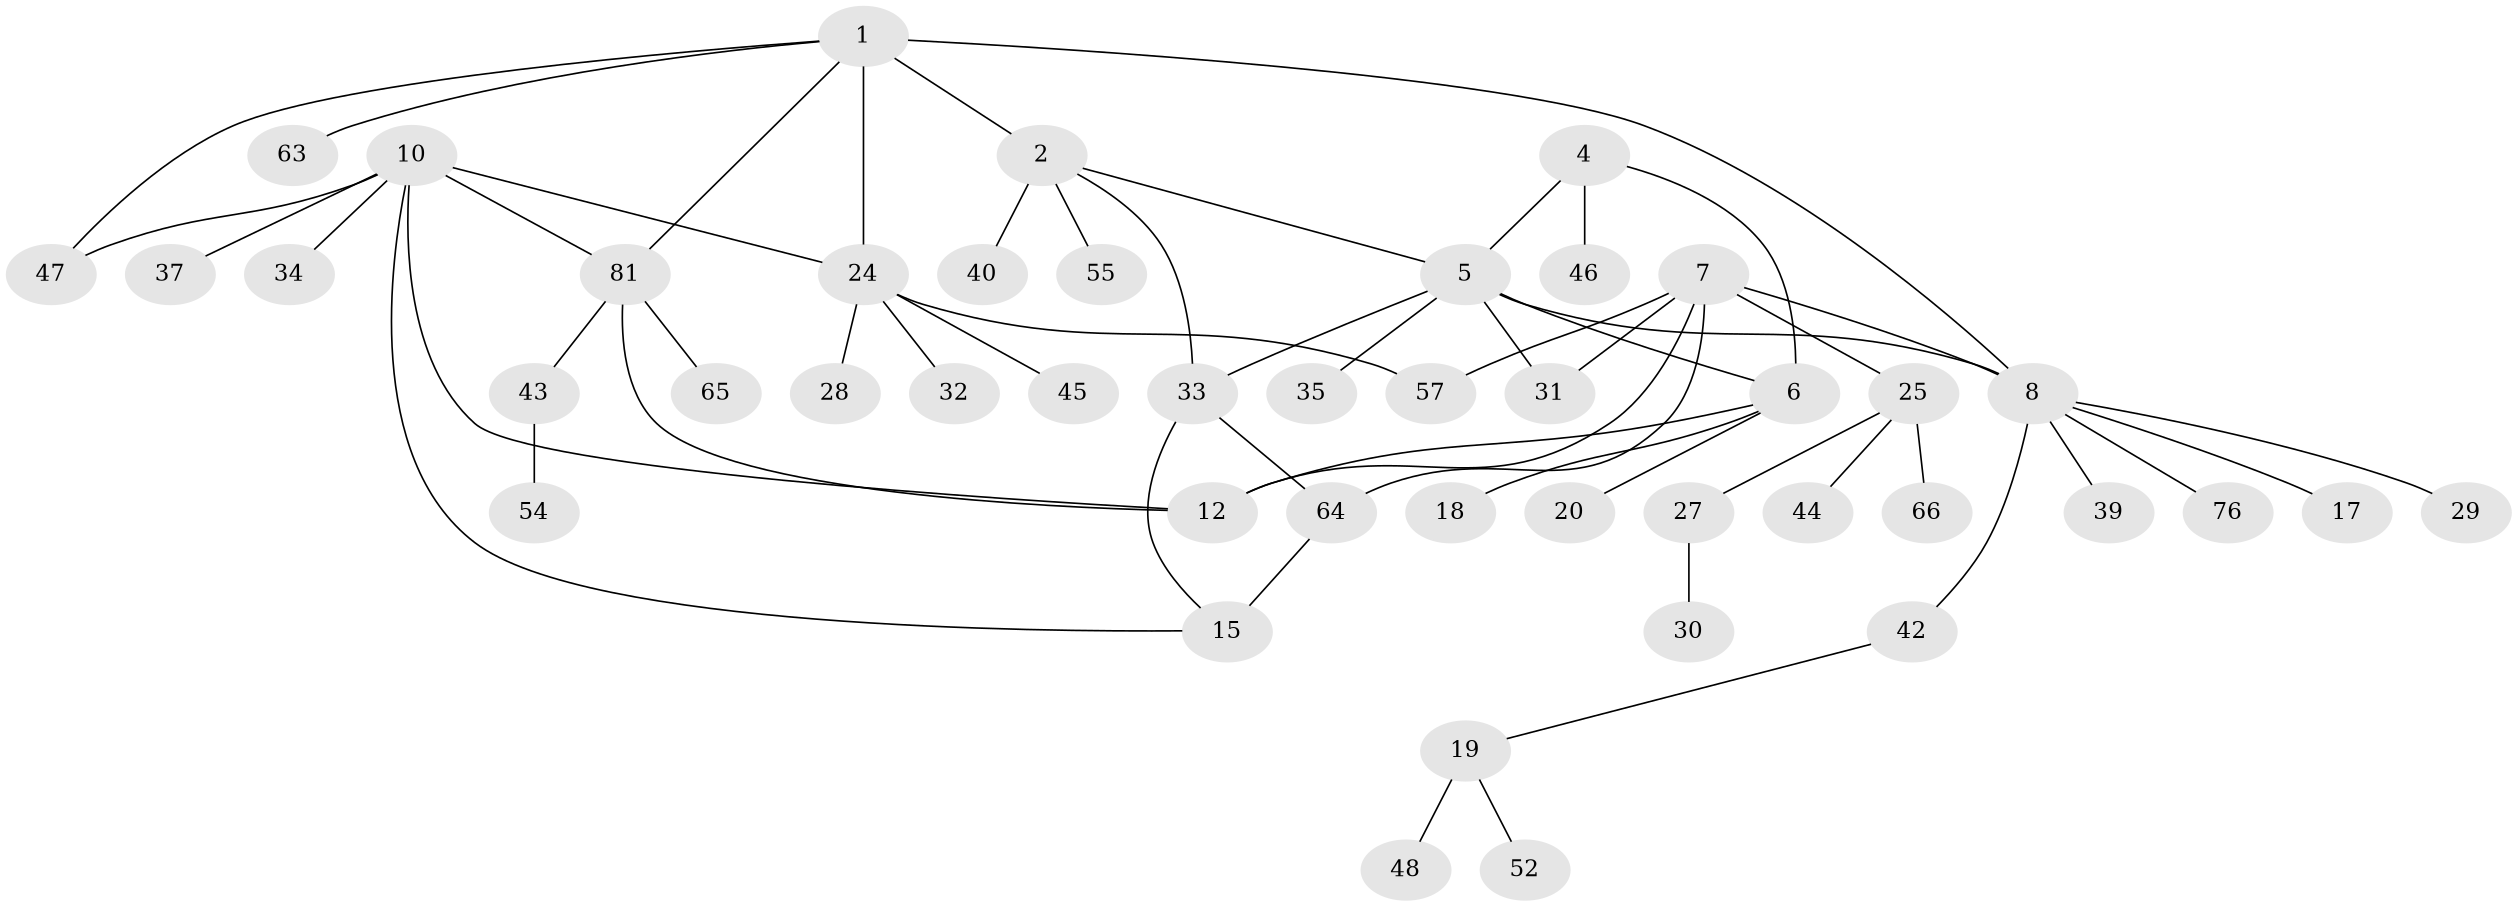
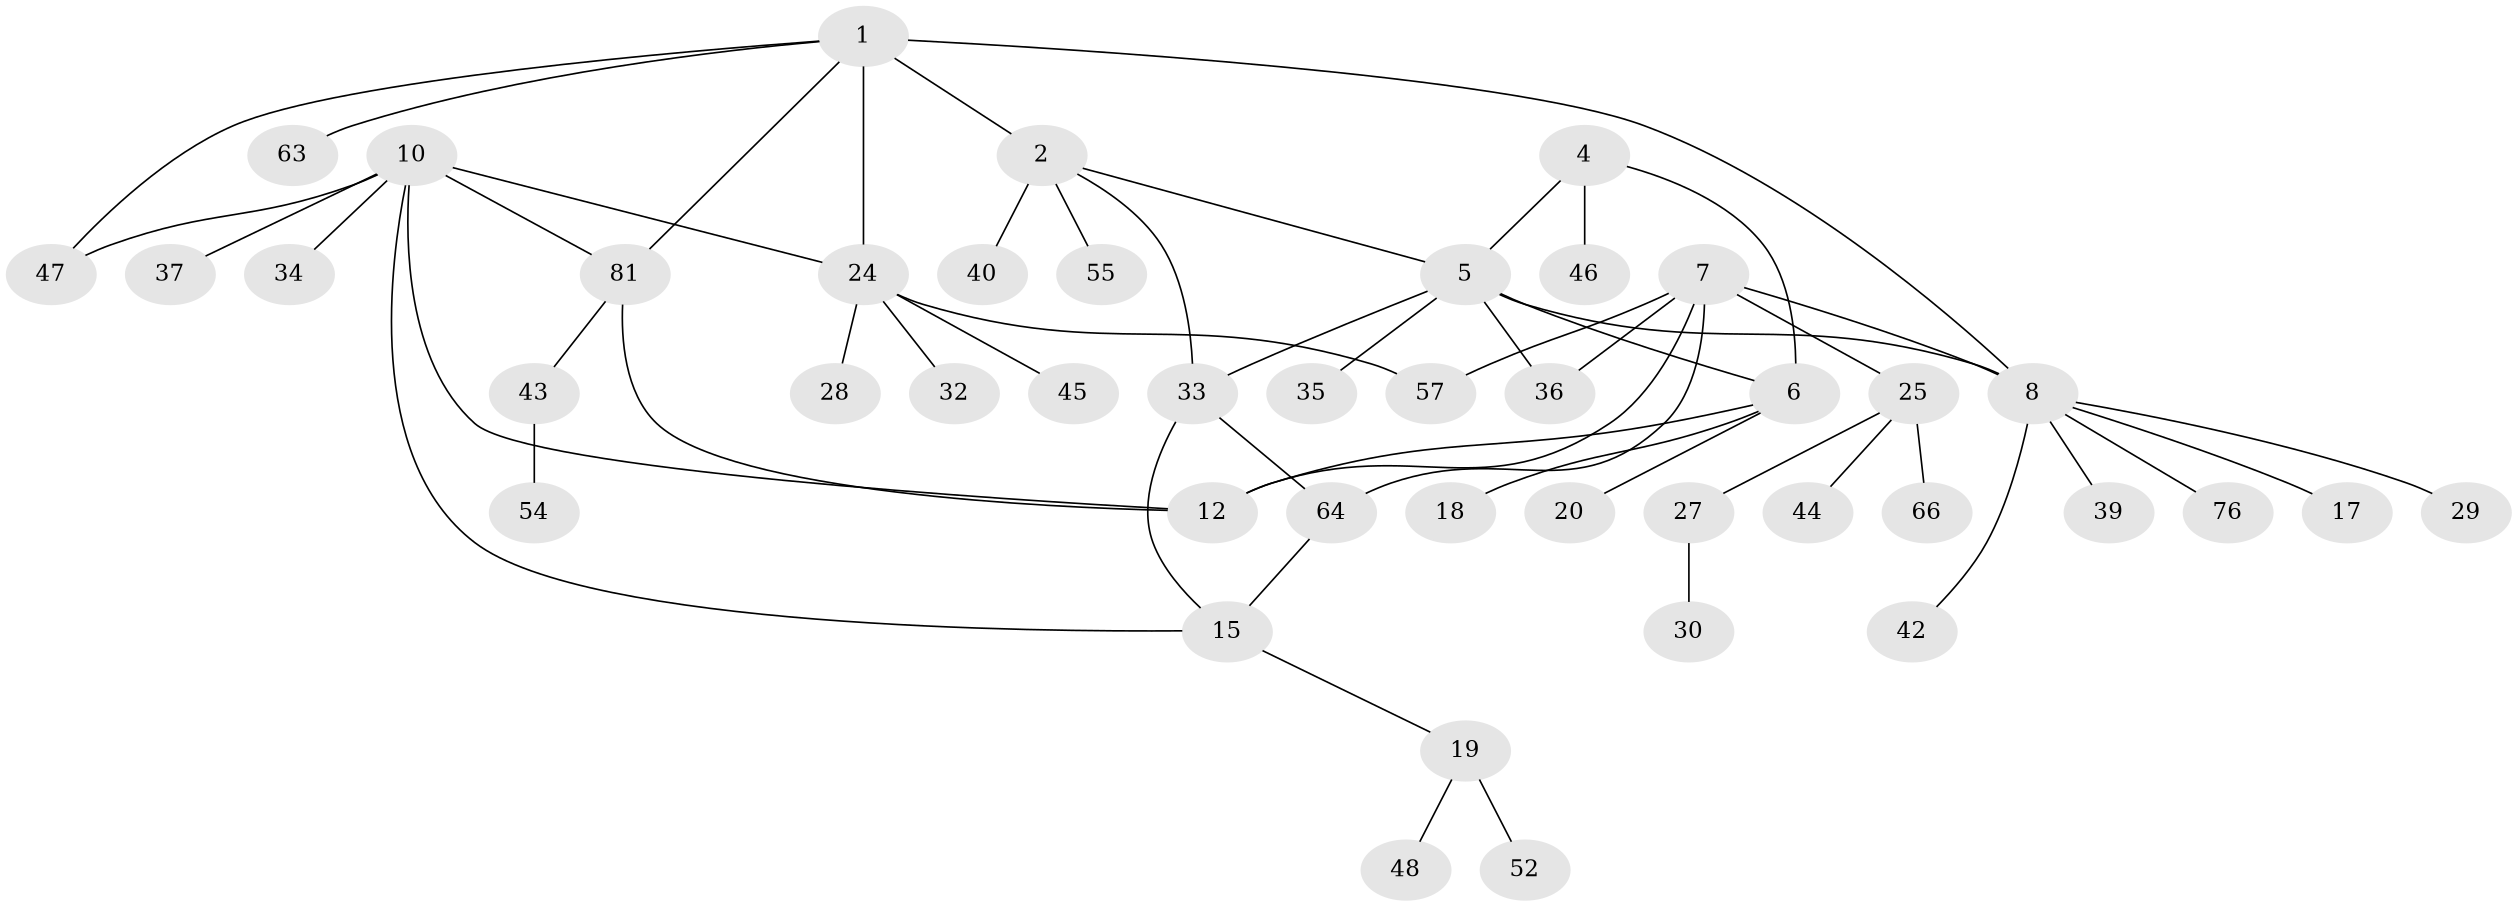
node "65": removed
node "31": label "31" -> "36"
edge "42" -- "19": now "15" -- "19"
